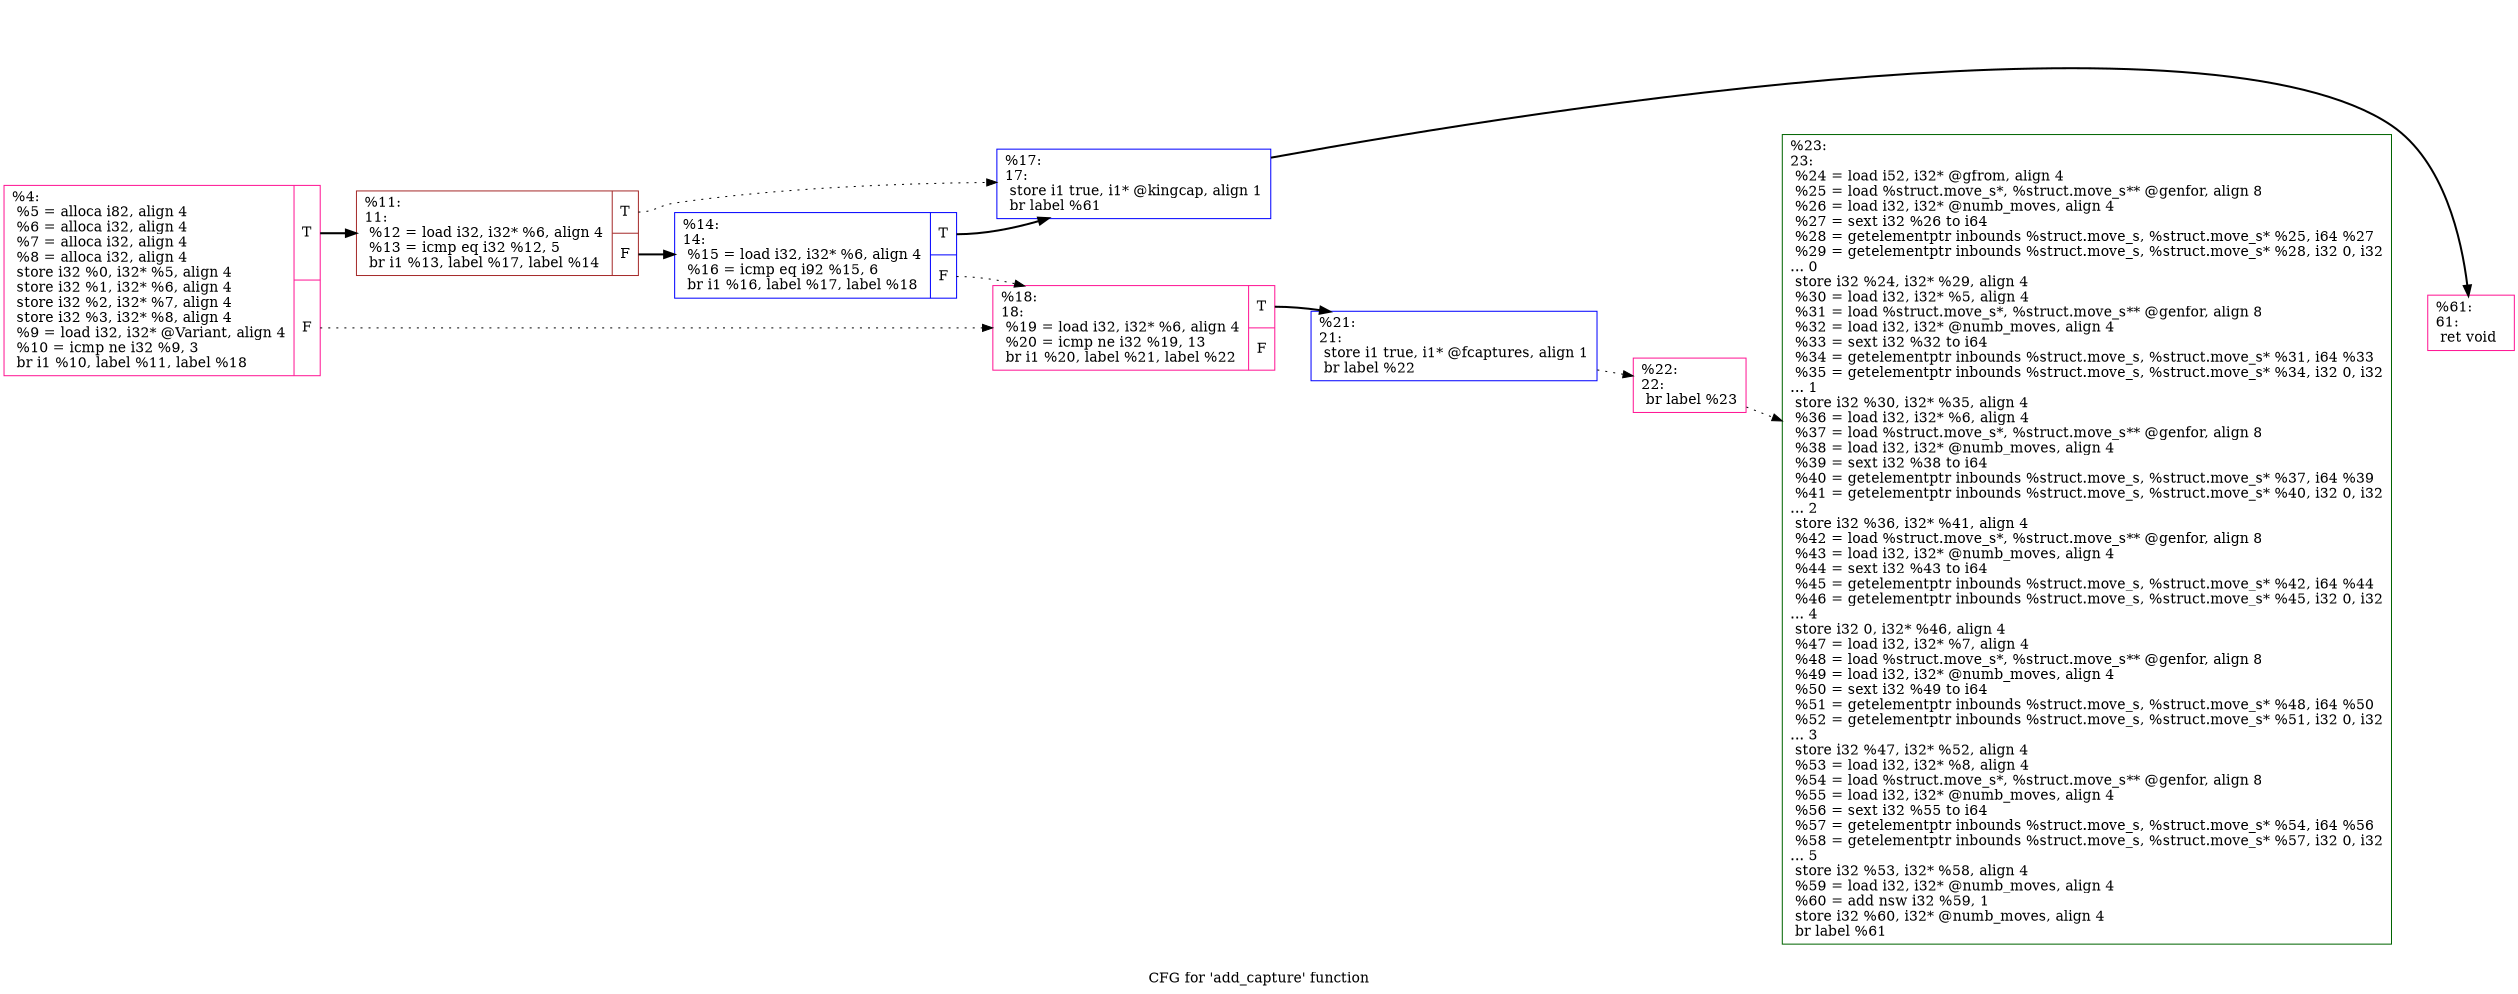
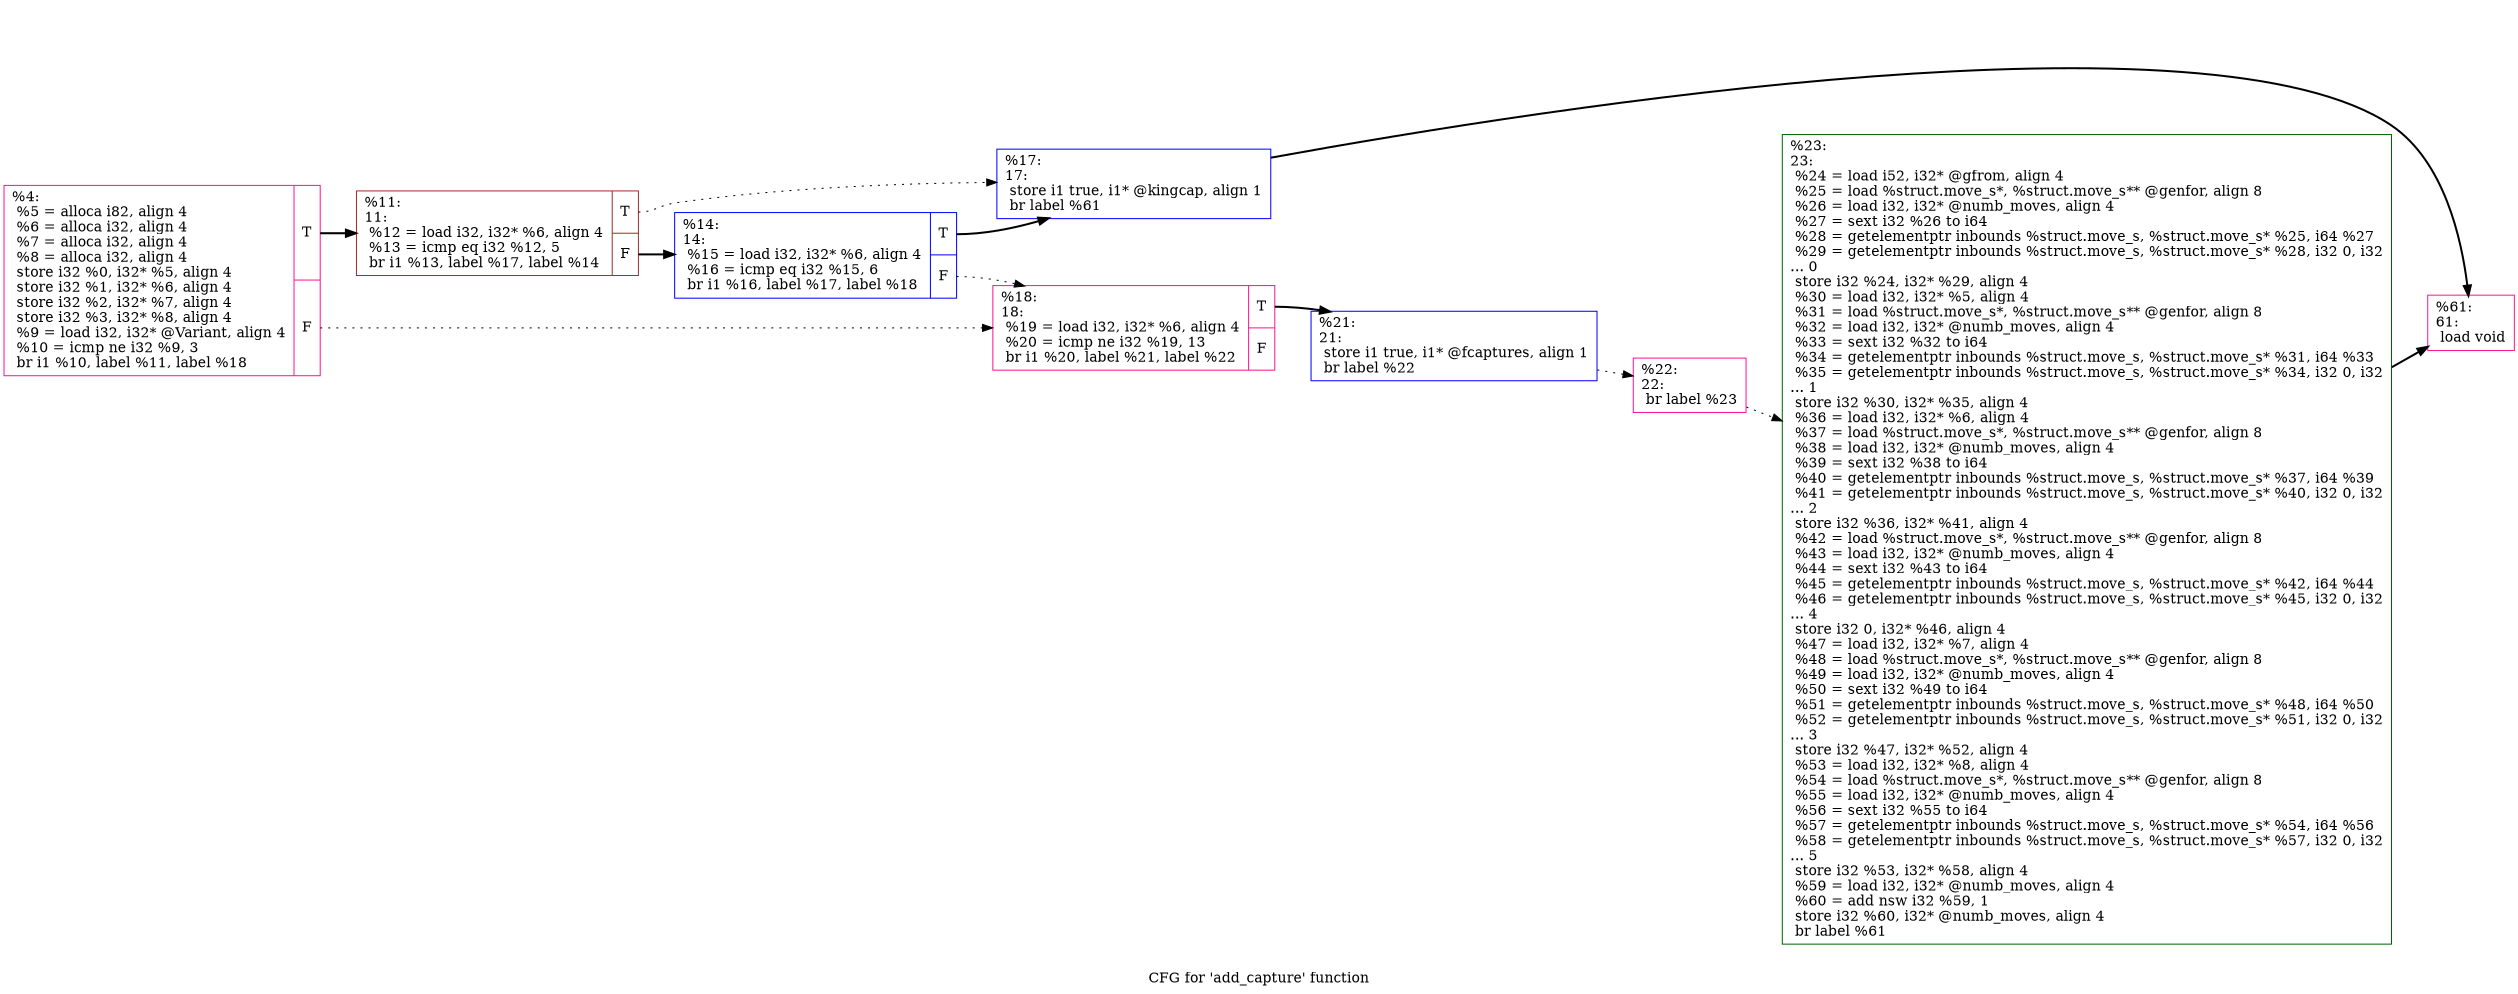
node "%14:": text "%16 = icmp eq i92 %15, 6" -> "%16 = icmp eq i32 %15, 6"
node "%61:": text "ret void" -> "load void"
edge "%23:" -> "%61:": added
